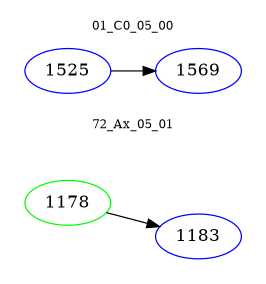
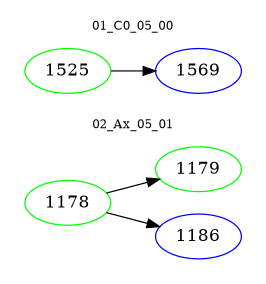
node "1525": color blue -> green
cluster "72_Ax_05_01": label "72_Ax_05_01" -> "02_Ax_05_01"
node "1179": added
node "1183": label "1183" -> "1186"
